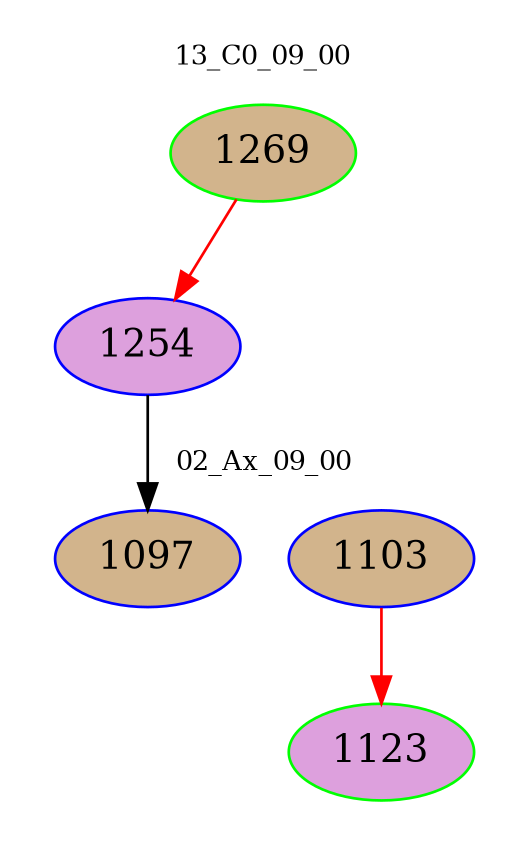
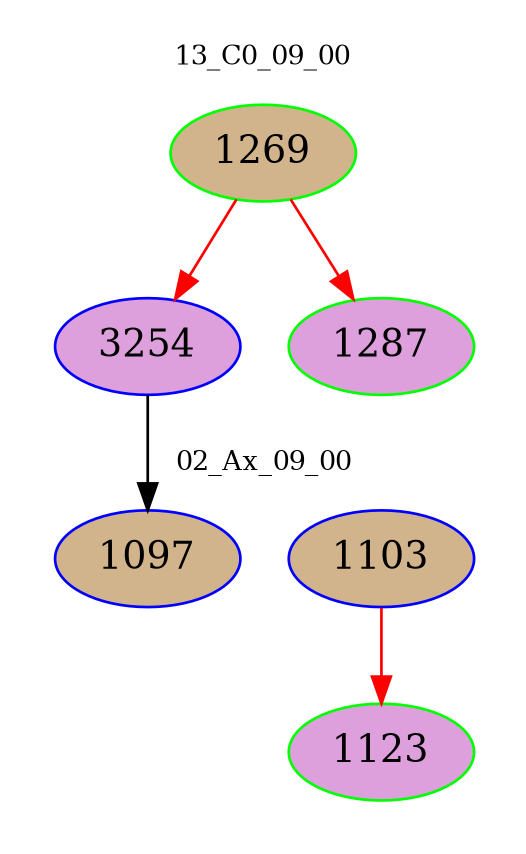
node "1254": label "1254" -> "3254"
node "1287": added
